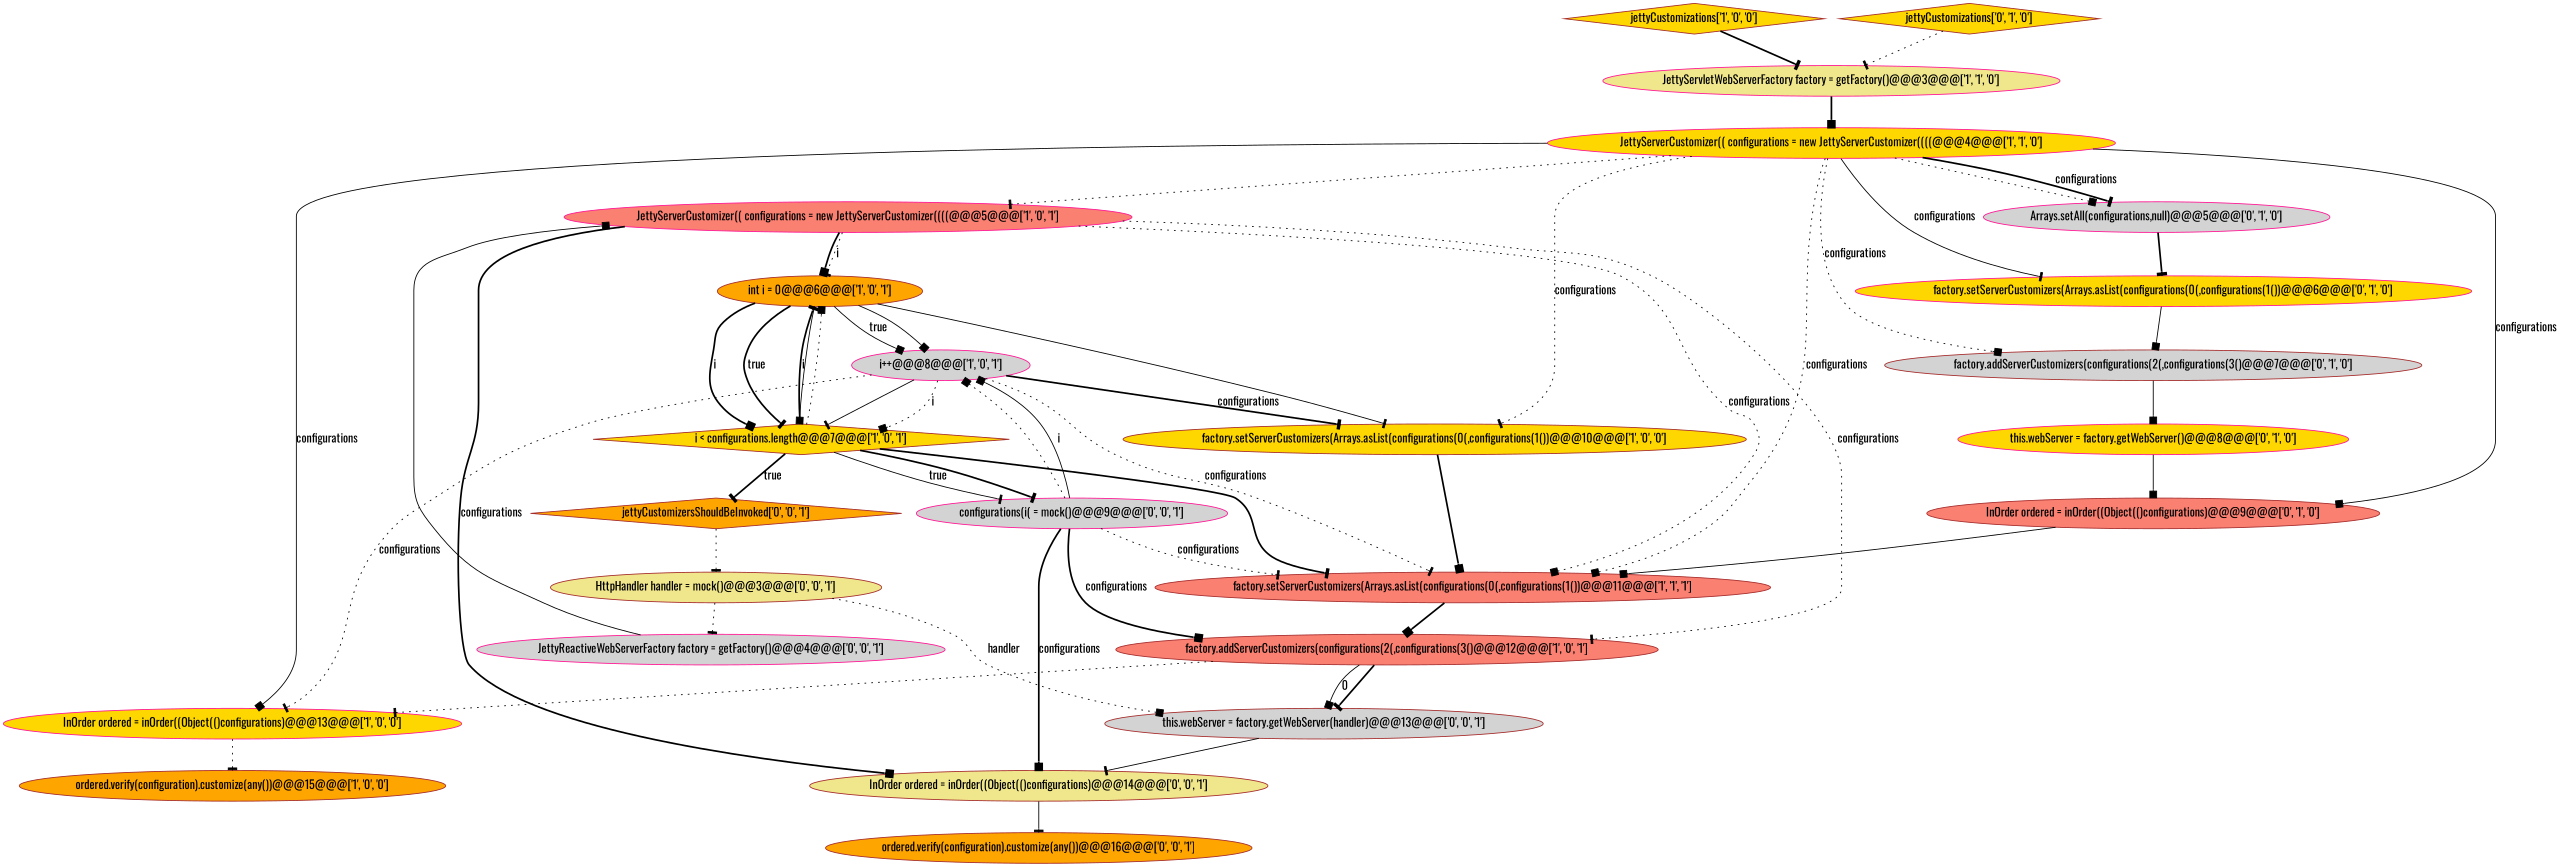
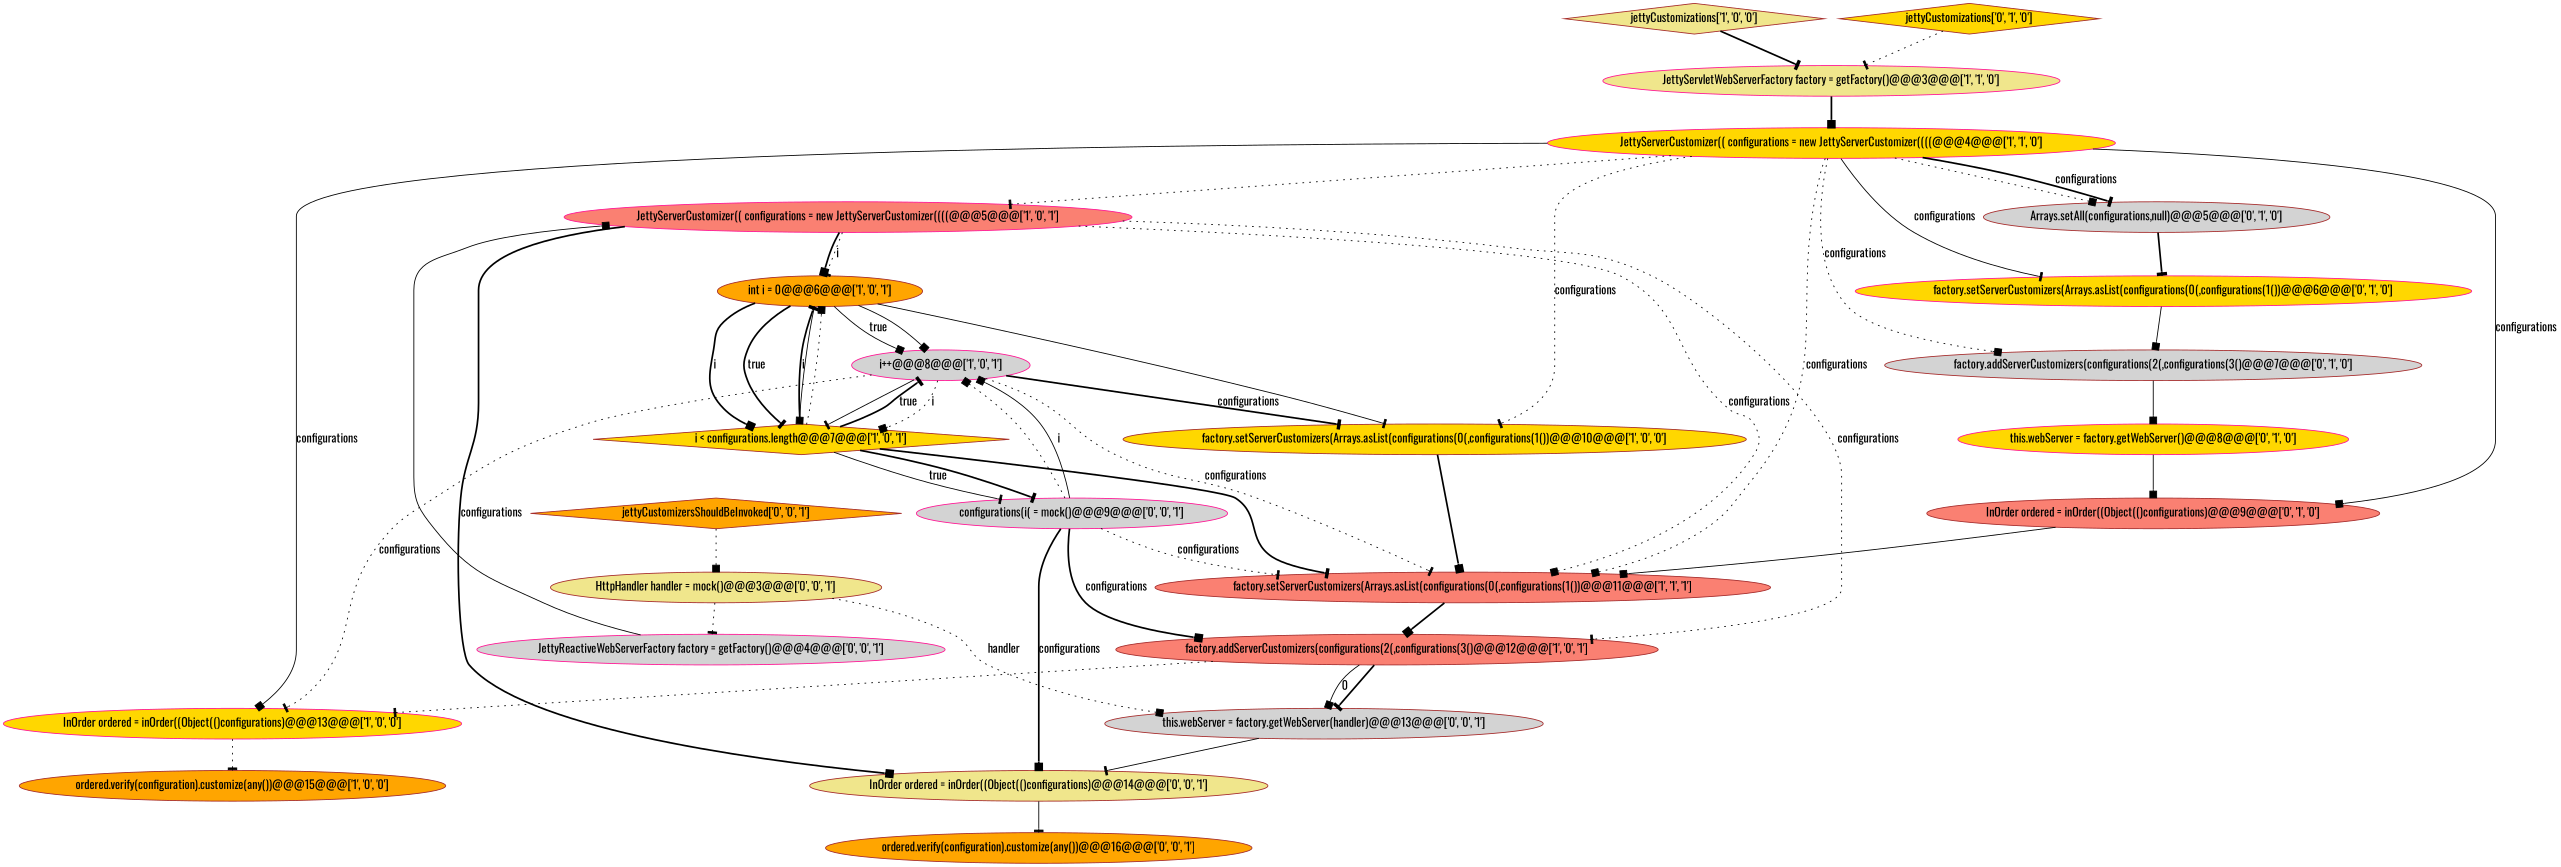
node "jettyCustomizations['1', '0', '0']": fillcolor gold -> khaki
node "Arrays.setAll(configurations,null)@@@5@@@['0', '1', '0']": color deeppink -> brown
edge "i < configurations.length@@@7@@@['1', '0', '1']" -> "jettyCustomizersShouldBeInvoked['0', '0', '1']": now "i < configurations.length@@@7@@@['1', '0', '1']" -> "i++@@@8@@@['1', '0', '1']"
edge "jettyCustomizersShouldBeInvoked['0', '0', '1']" -> "HttpHandler handler = mock()@@@3@@@['0', '0', '1']": arrowhead tee -> box
